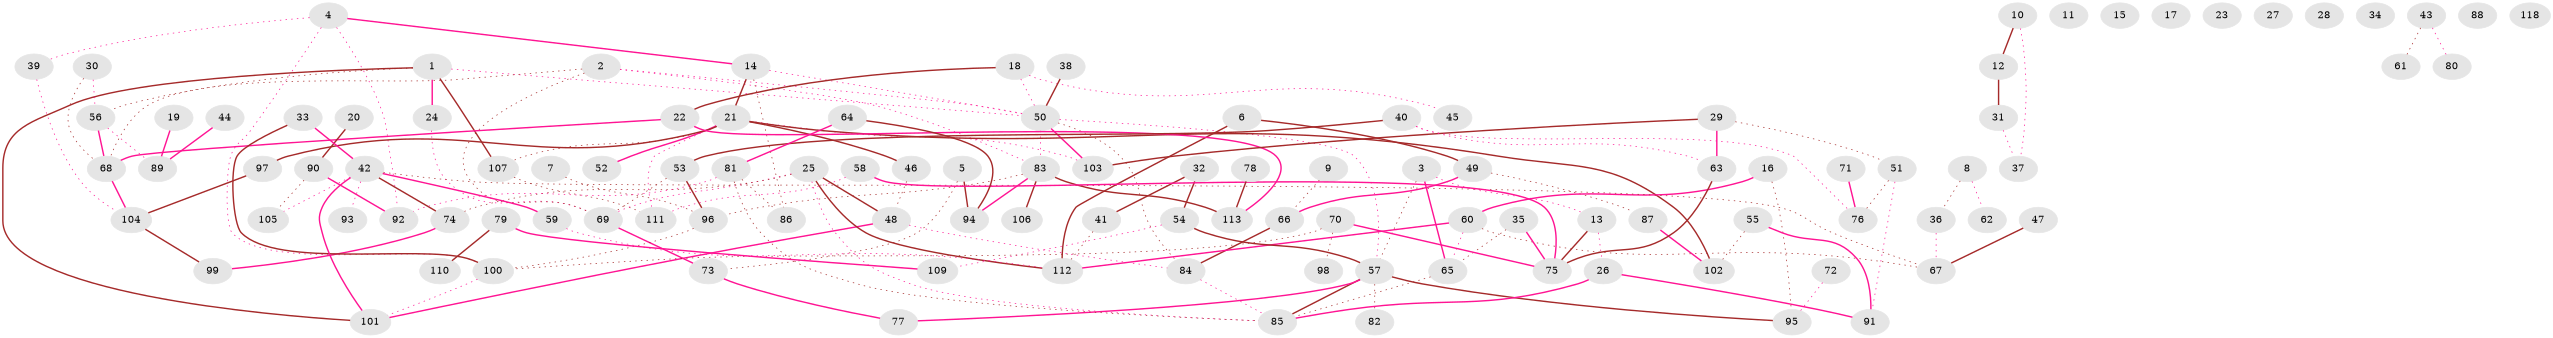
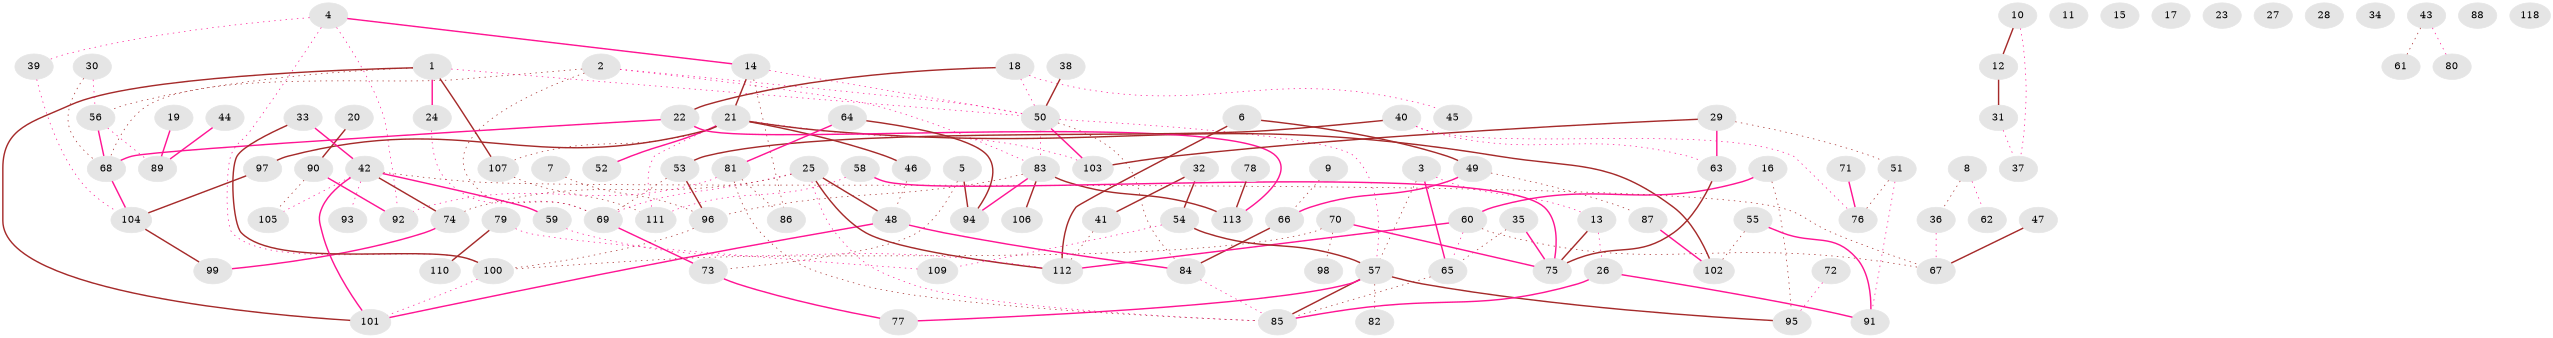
edge "48" -- "84": style dotted -> bold
edge "79" -- "109": style bold -> dotted
